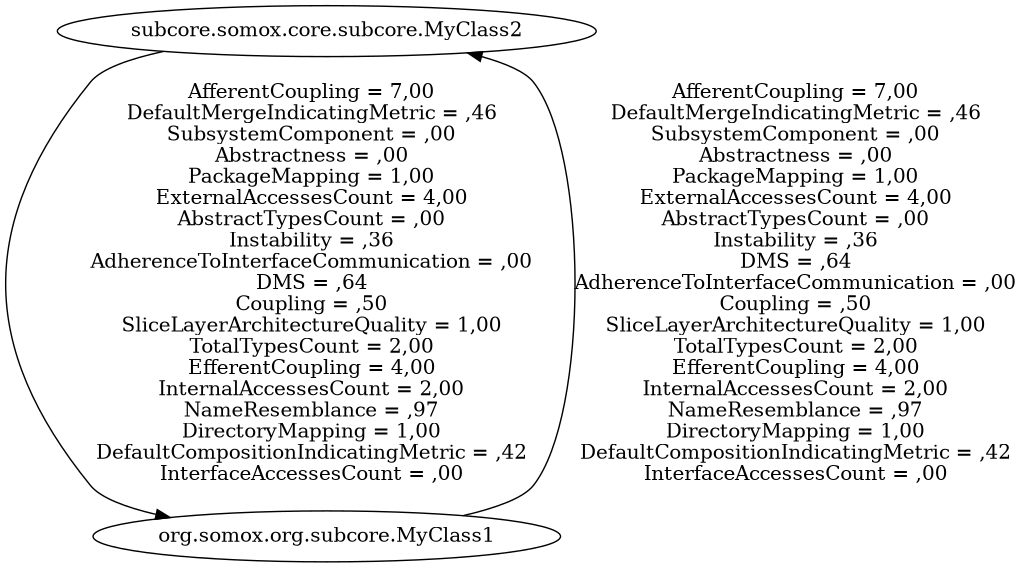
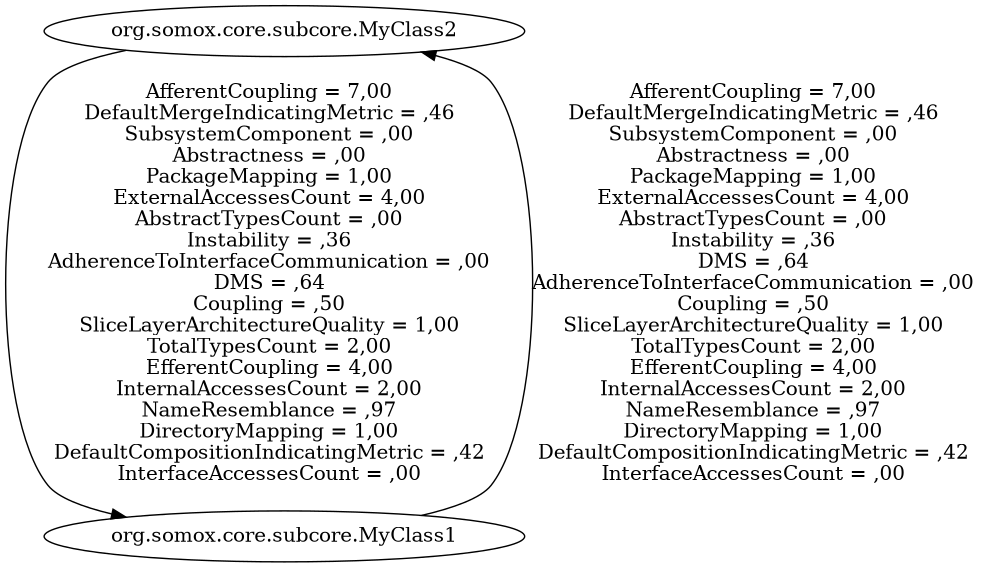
node "subcore.somox.core.subcore.MyClass2": label "subcore.somox.core.subcore.MyClass2" -> "org.somox.core.subcore.MyClass2"
node "org.somox.org.subcore.MyClass1": label "org.somox.org.subcore.MyClass1" -> "org.somox.core.subcore.MyClass1"
